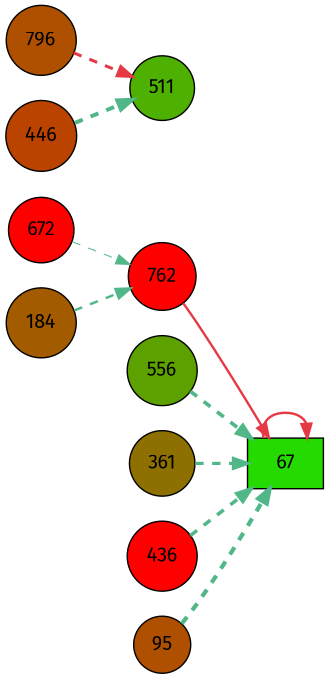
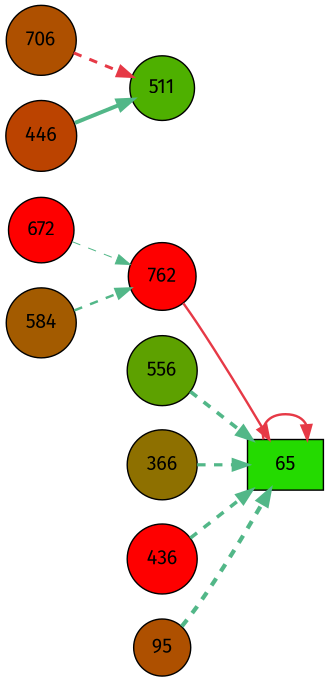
node "796": label "796" -> "706"
edge "446" -> "511": style dashed -> solid
node "184": label "184" -> "584"
node "361": label "361" -> "366"
node "67": label "67" -> "65"
